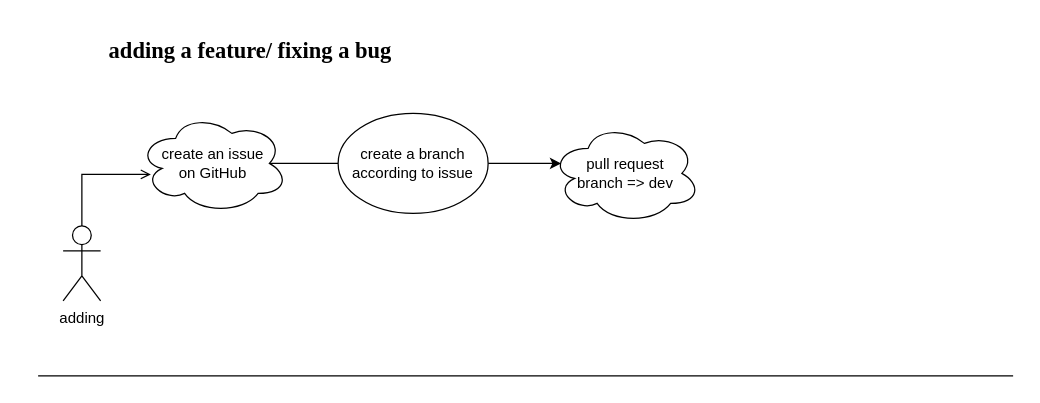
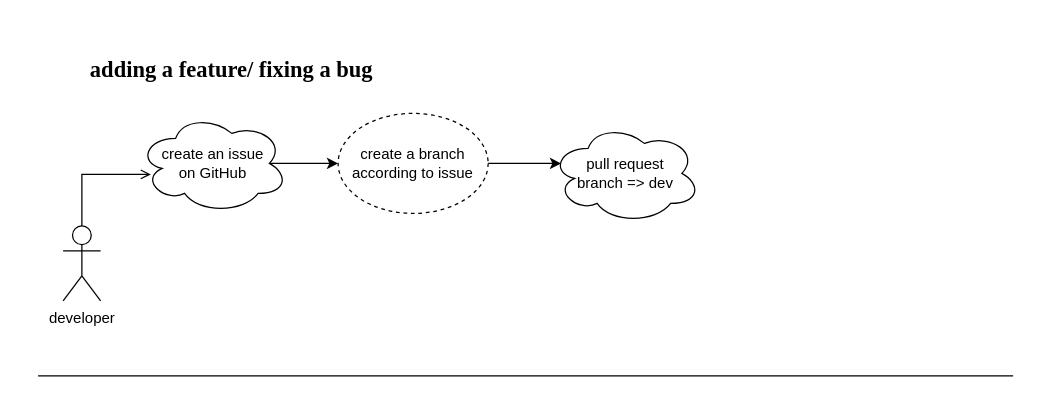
node "adding a feature/ fixing a bug": moved (251, 51) -> (232, 69)
edge "create an issue on GitHub" -- "create a branch according to issue": arrowhead none -> classic
node "create a branch according to issue": style solid -> dashed
node "adding": label "adding" -> "developer"
